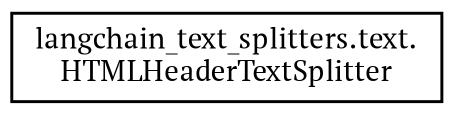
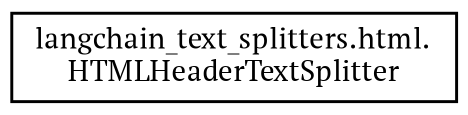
node "langchain_text_splitters.text. HTMLHeaderTextSplitter": label "langchain_text_splitters.text. HTMLHeaderTextSplitter" -> "langchain_text_splitters.html. HTMLHeaderTextSplitter"
